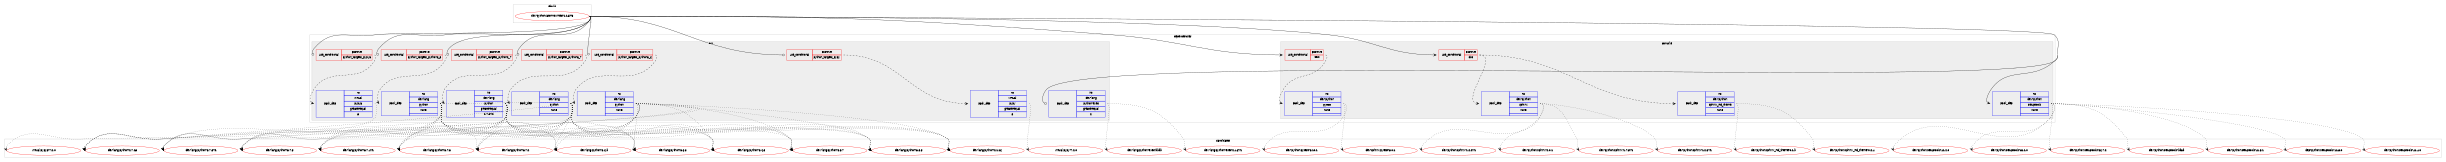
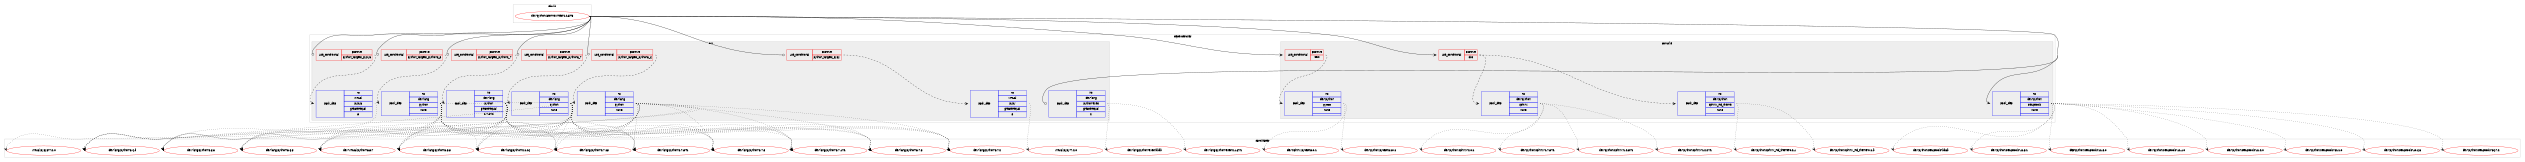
node "dev-lang/python-3.5.7": label "dev-lang/python-3.5.7" -> "dev-virtual/python-3.5.7"
node "dev-python/setuptools-40.6.3": added
